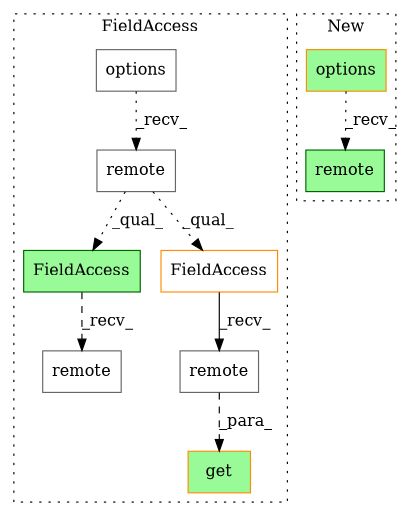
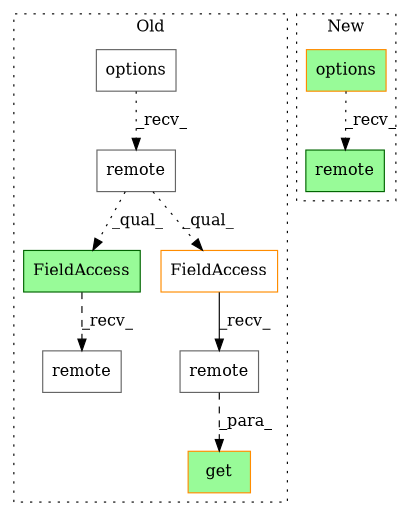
cluster "FieldAccess": label "FieldAccess" -> "Old"
